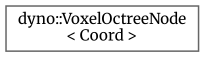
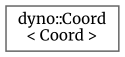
node "dyno::VoxelOctreeNode < Coord >": label "dyno::VoxelOctreeNode < Coord >" -> "dyno::Coord < Coord >"
